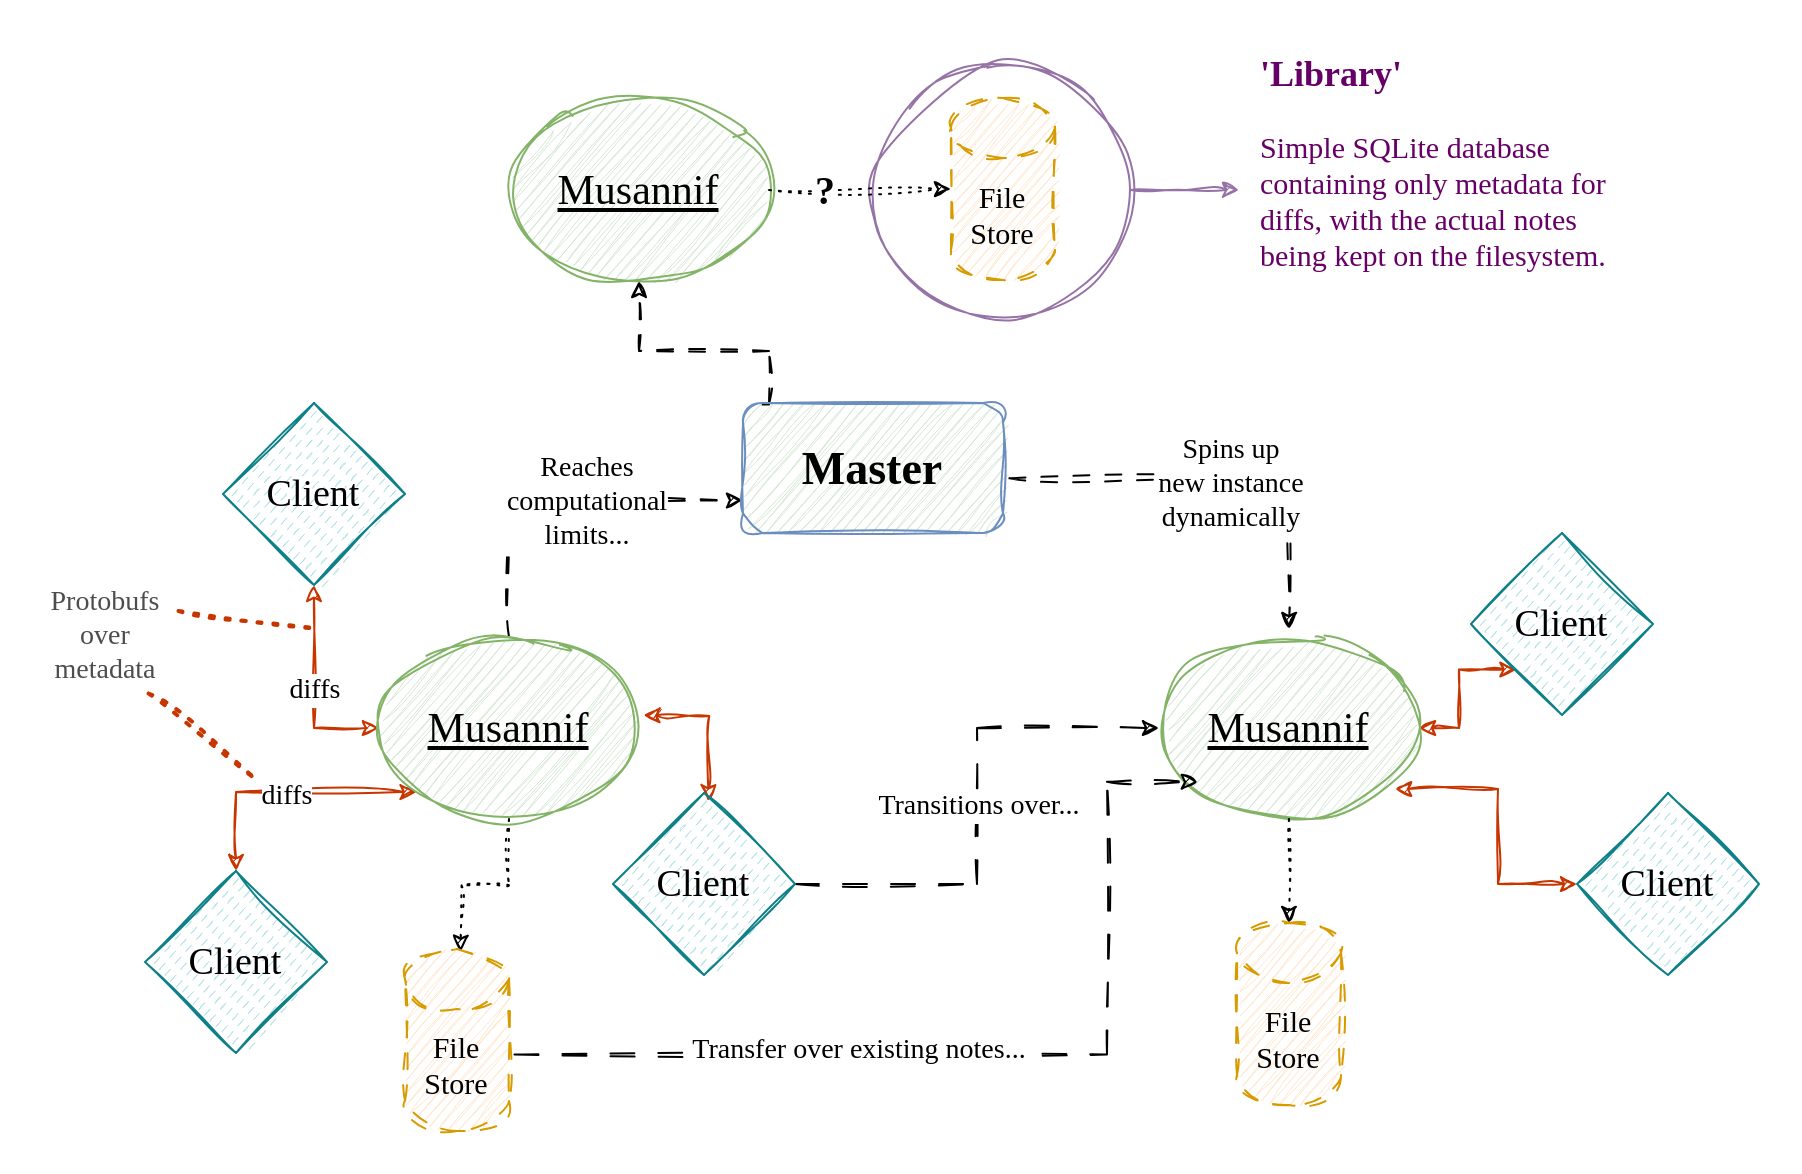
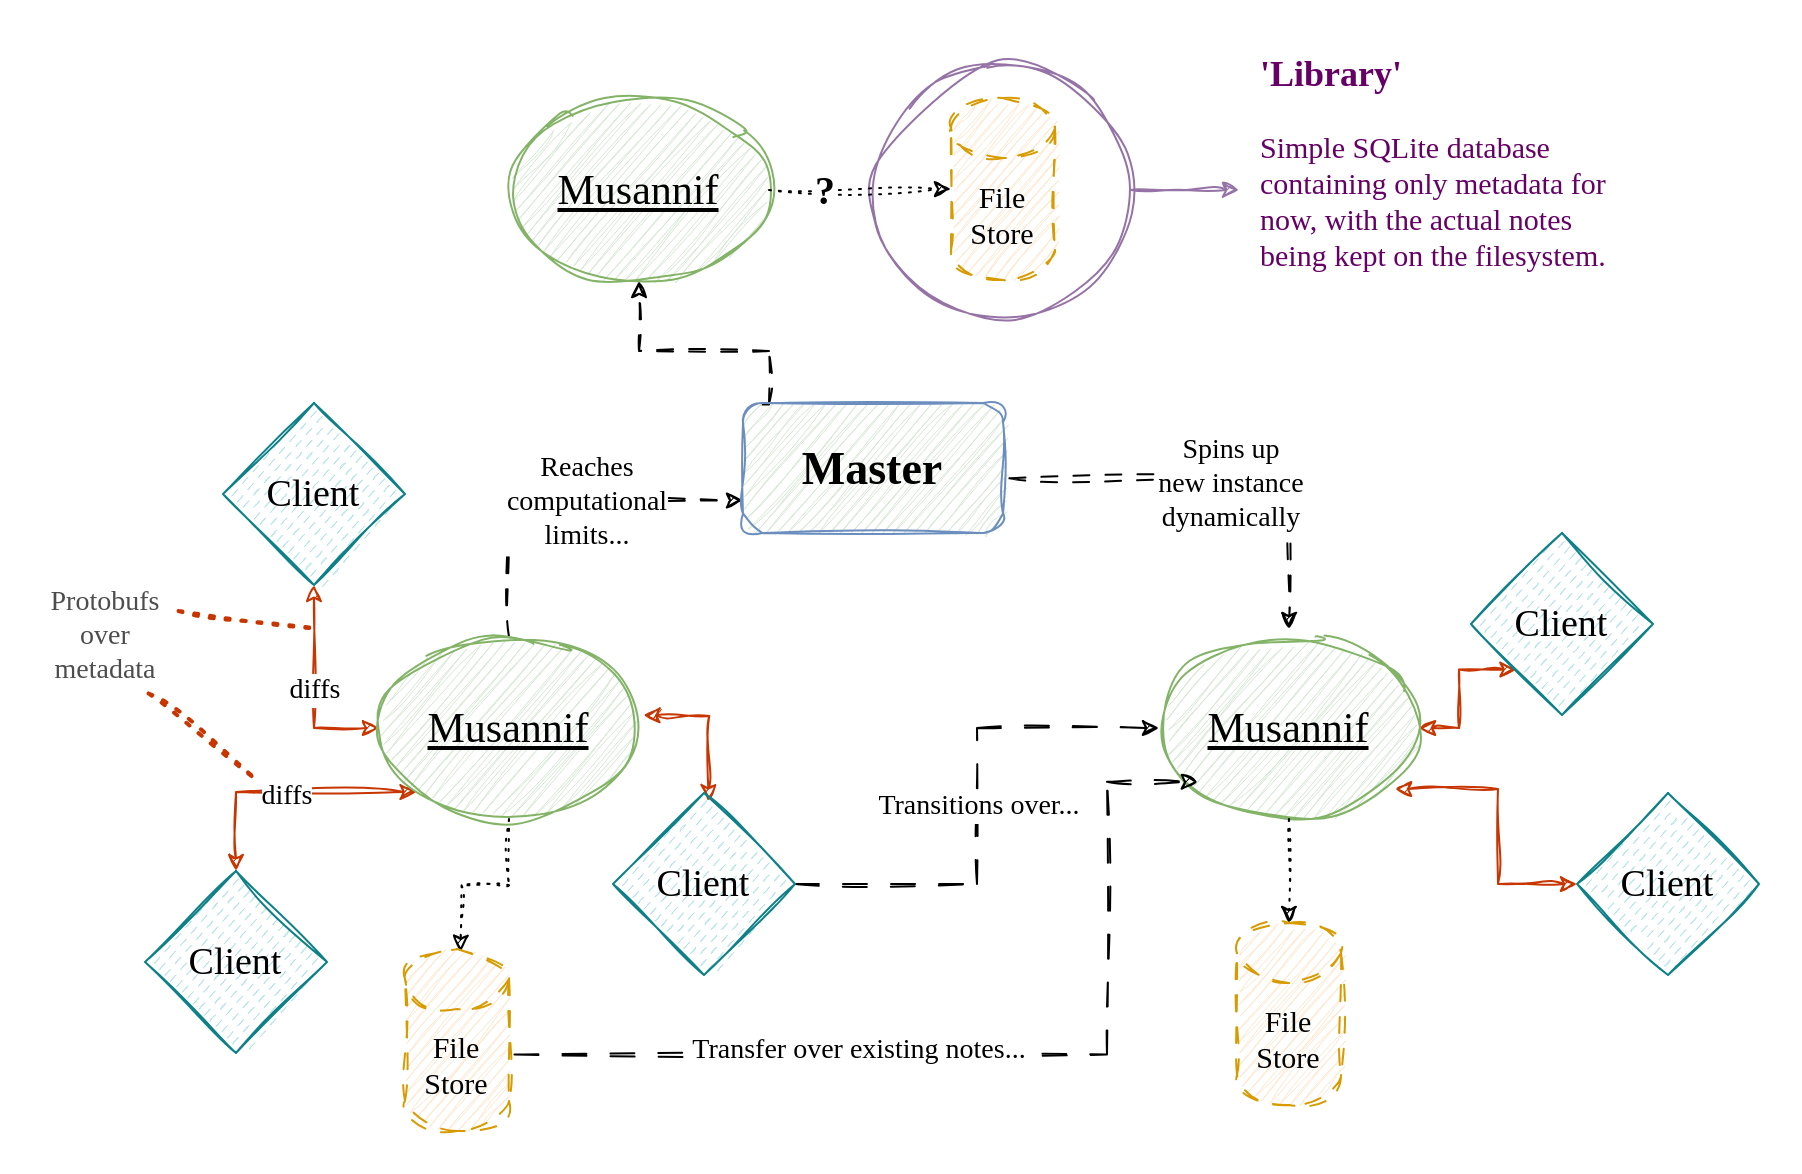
node "'Library'Simple SQLite database containing only metadata for diffs, with the actual notes being kept on the filesystem.": label "'Library'Simple SQLite database containing only metadata for diffs, with the actual notes being kept on the filesystem." -> "'Library'Simple SQLite database containing only metadata for now, with the actual notes being kept on the filesystem."
